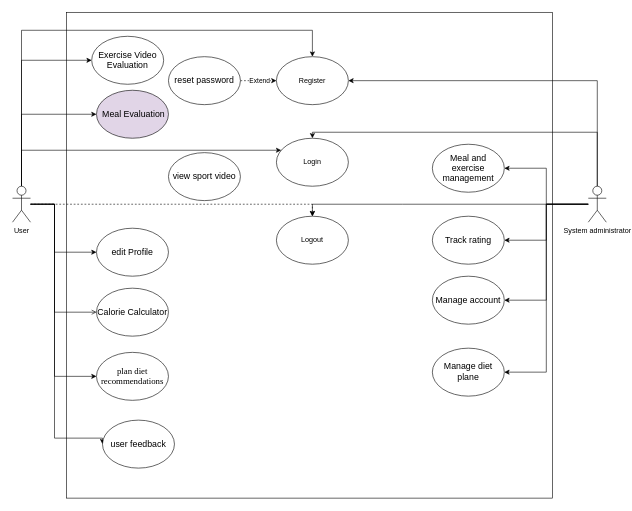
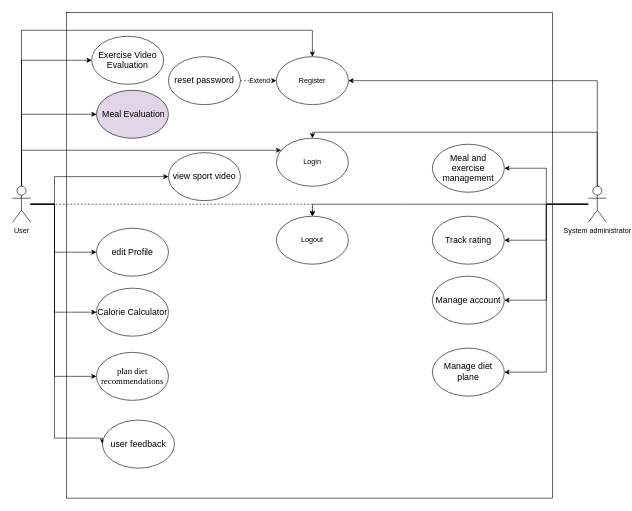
edge "User" -> "view sport video": added
edge "User" -> "Calorie Calculator": arrowhead open -> classic
